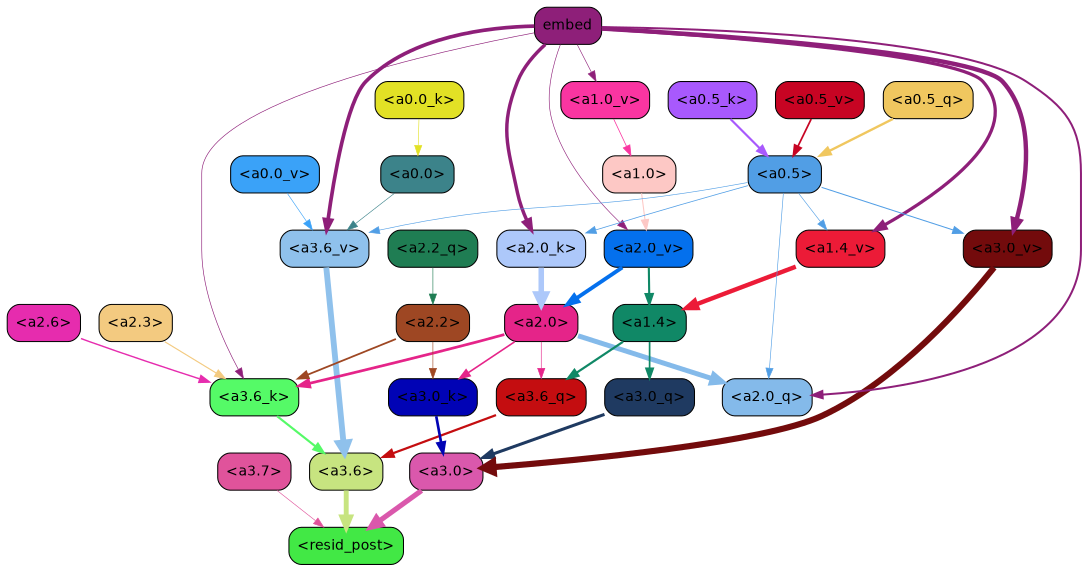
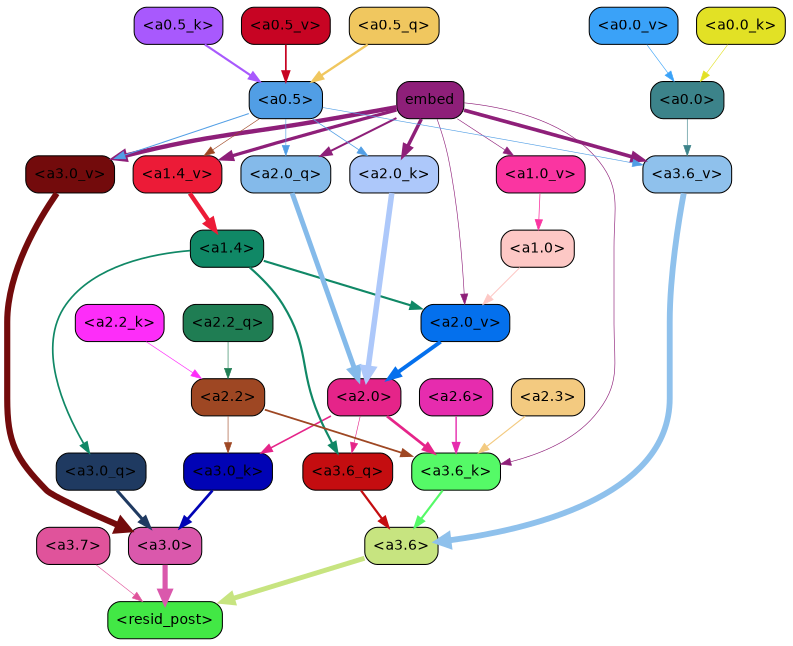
edge "<a0.0_v>" -> "<a3.6_v>": now "<a0.0_v>" -> "<a0.0>"
edge "<a0.5>" -> "<a1.4_v>": color #519ee5 -> #9e4723
edge "<a2.0_v>" -> "<a1.4>": reversed
node "<a2.2_k>": added
edge "<a2.0>" -> "<a2.0_q>": reversed
